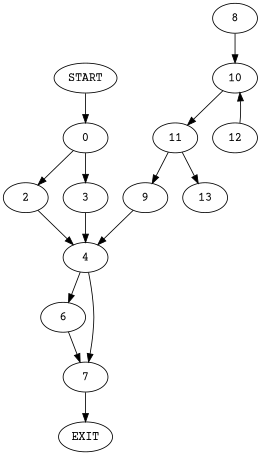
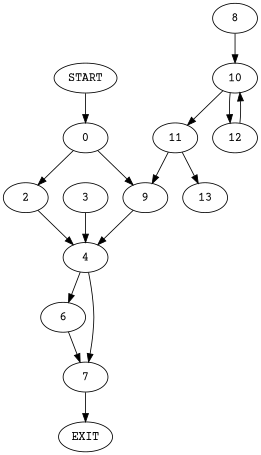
edge "10" -> "12": added
edge "0" -> "3": now "0" -> "9"
